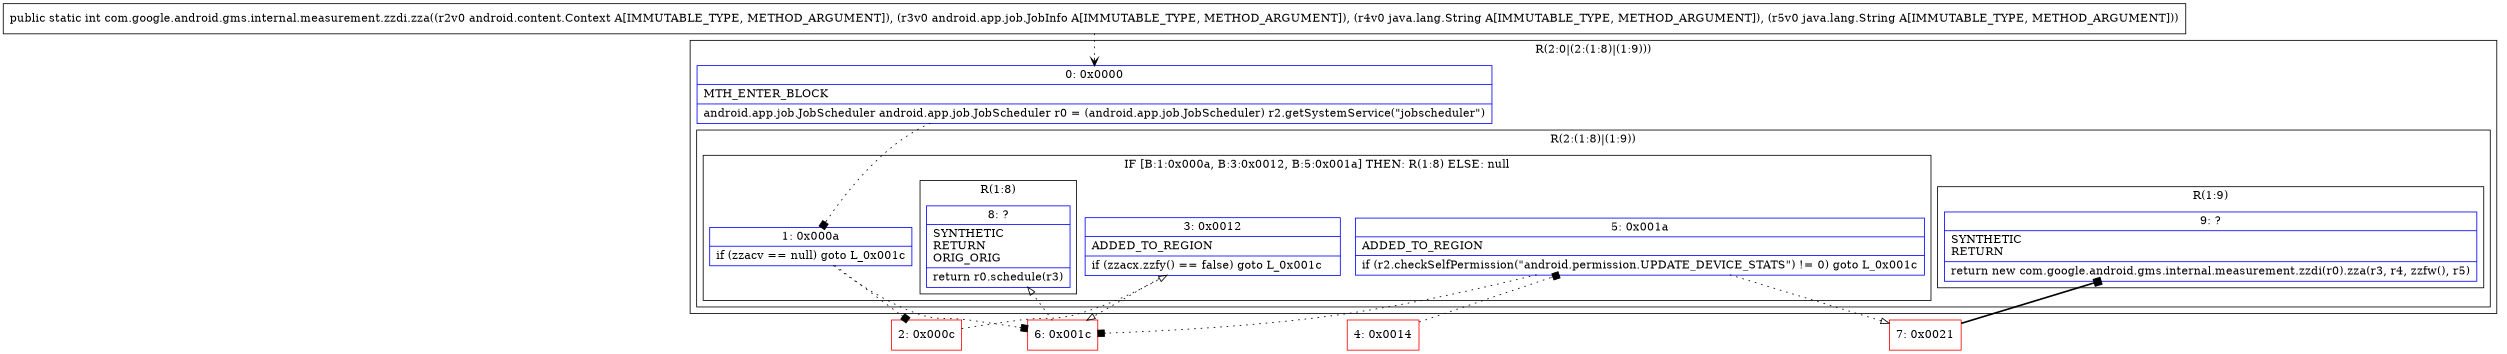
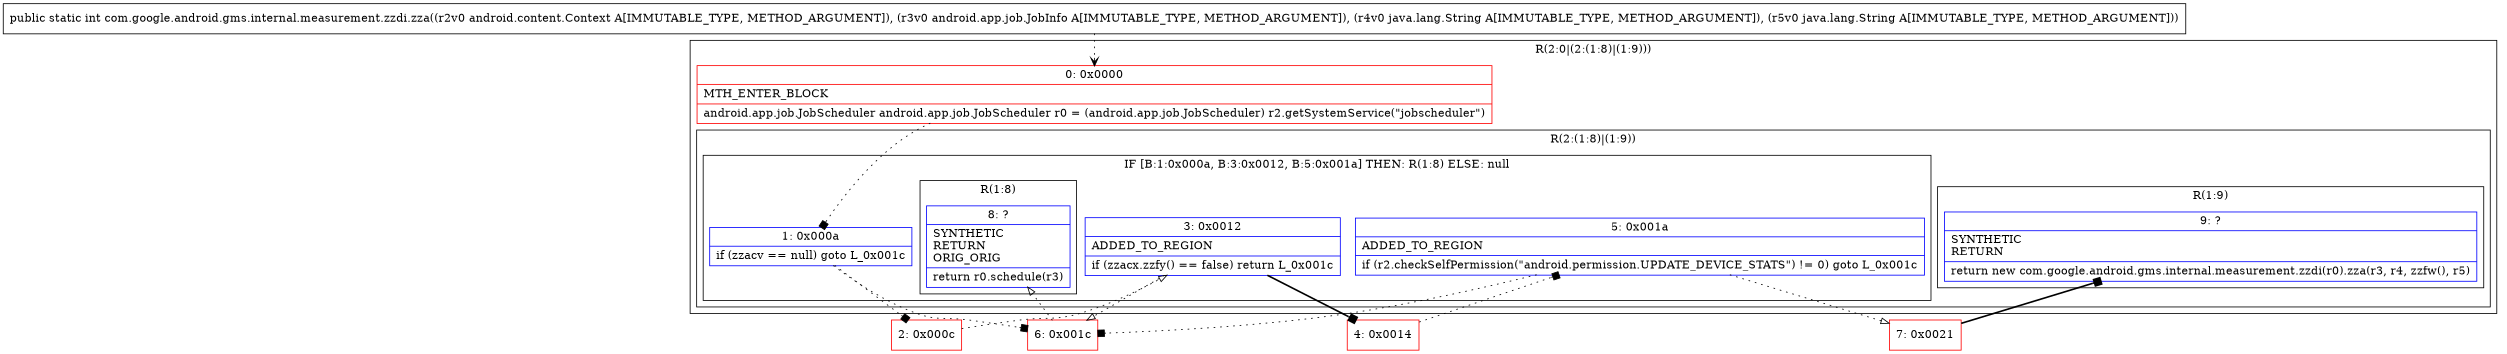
node "0: 0x0000": color blue -> red
node "3: 0x0012": text "if (zzacx.zzfy() == false) goto L_0x001c" -> "if (zzacx.zzfy() == false) return L_0x001c"
edge "3: 0x0012" -> "4: 0x0014": added
